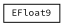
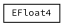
node "EFloat9": label "EFloat9" -> "EFloat4"
